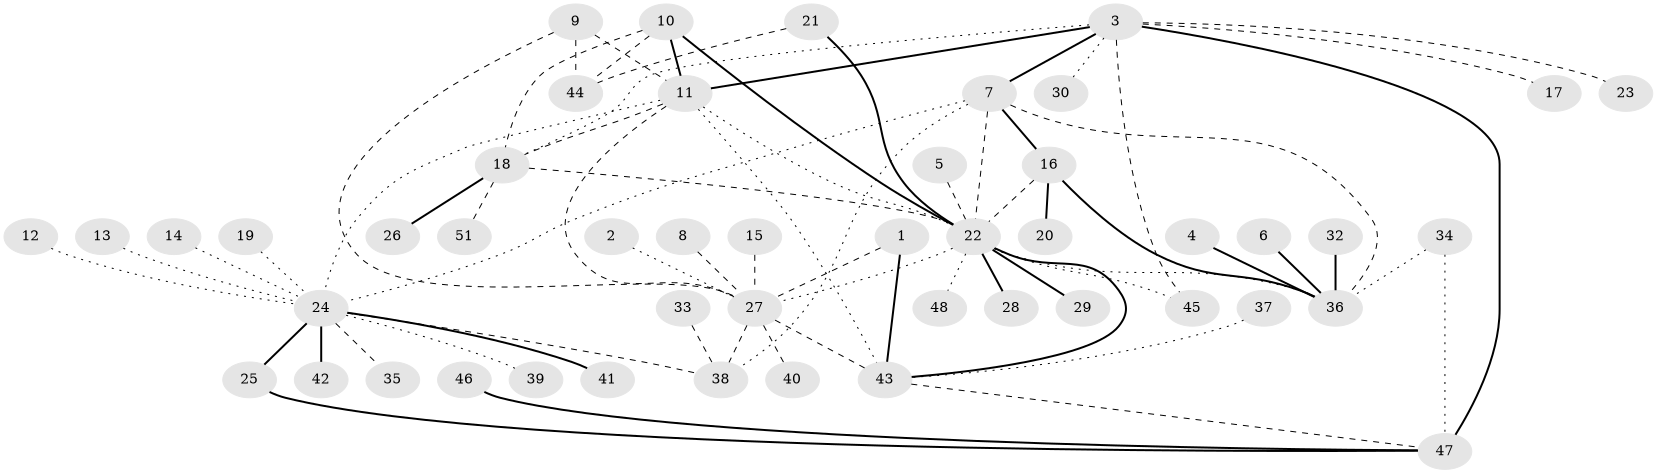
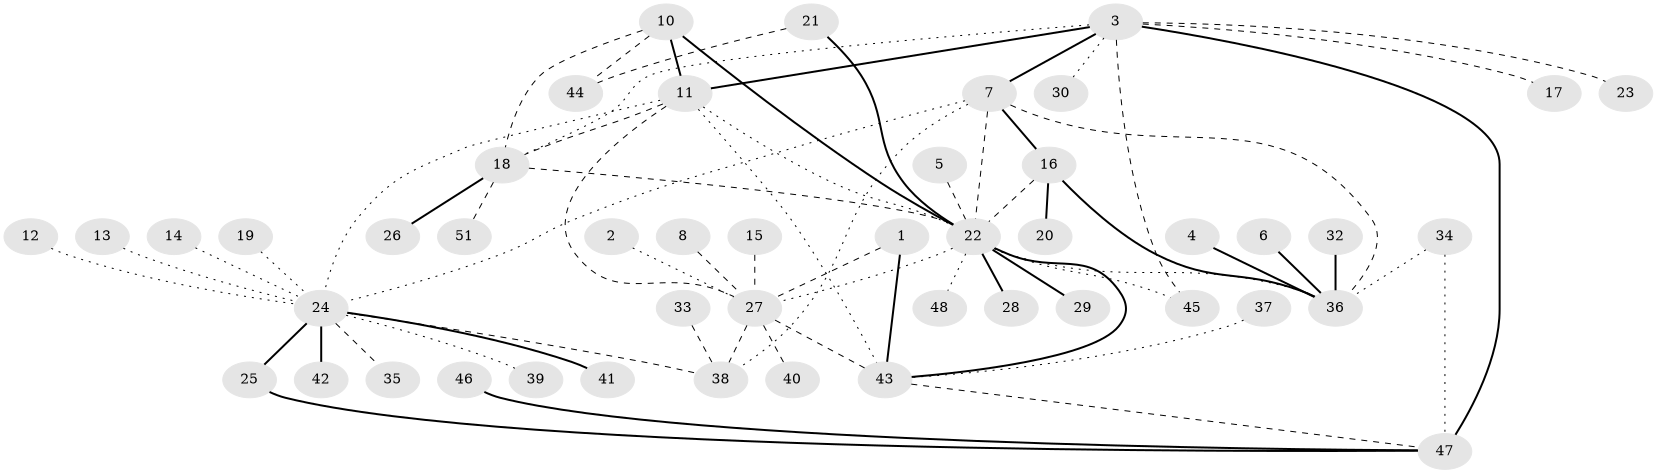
node "9": removed
